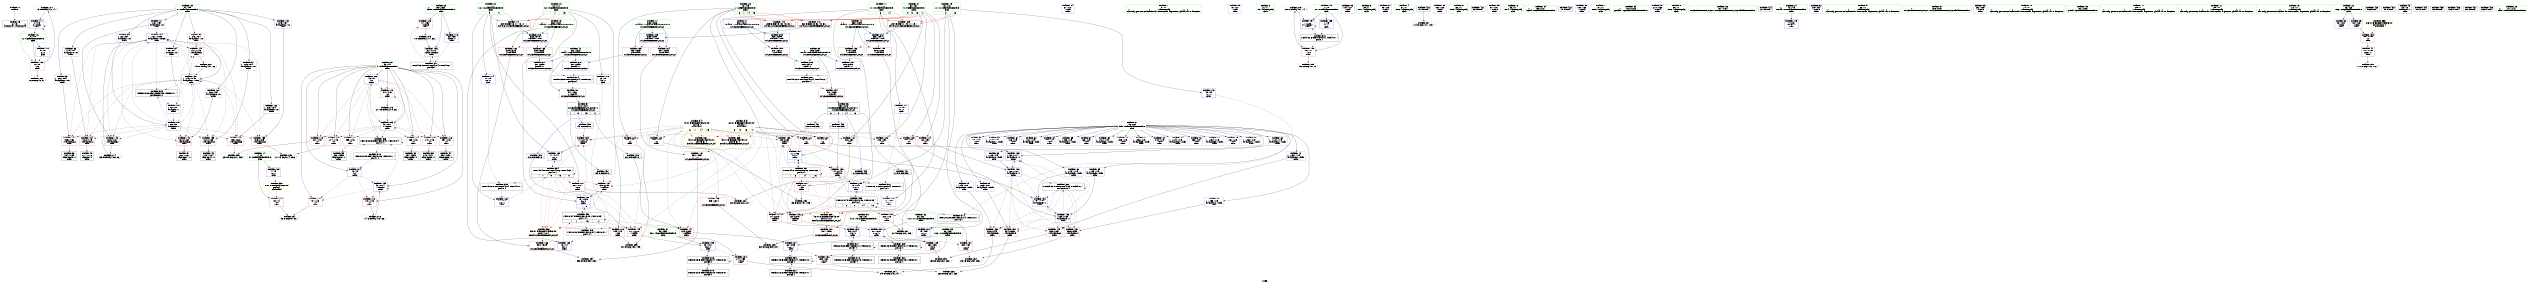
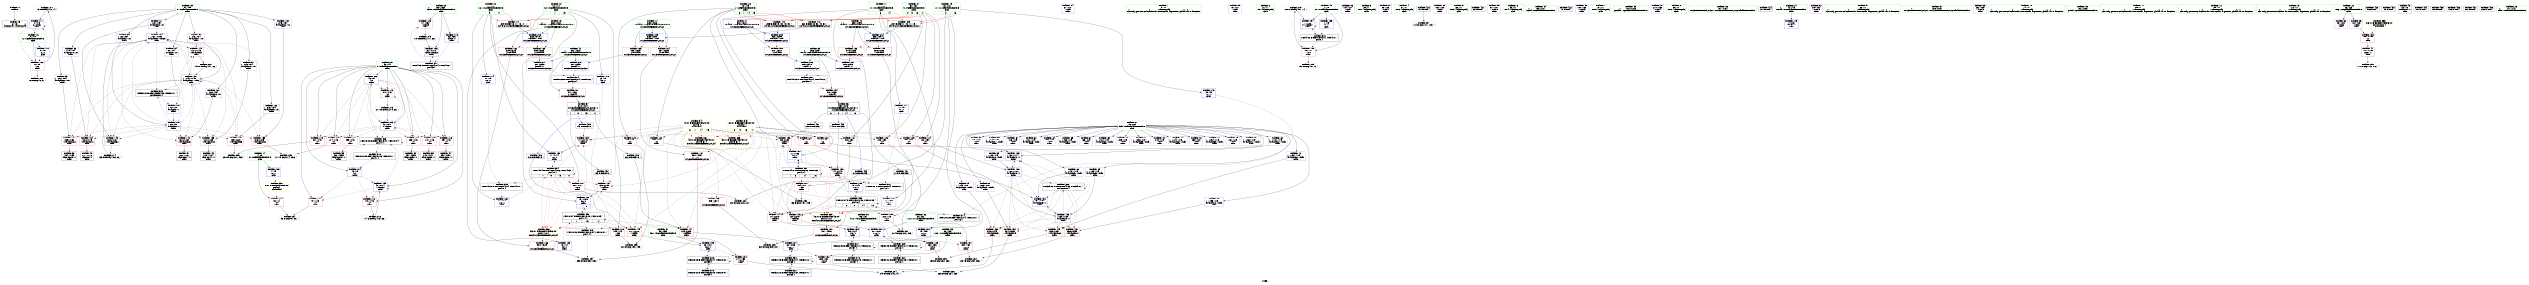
edge "NodeID: 313" -> "NodeID: 183": now "NodeID: 313" -> "NodeID: 294"
